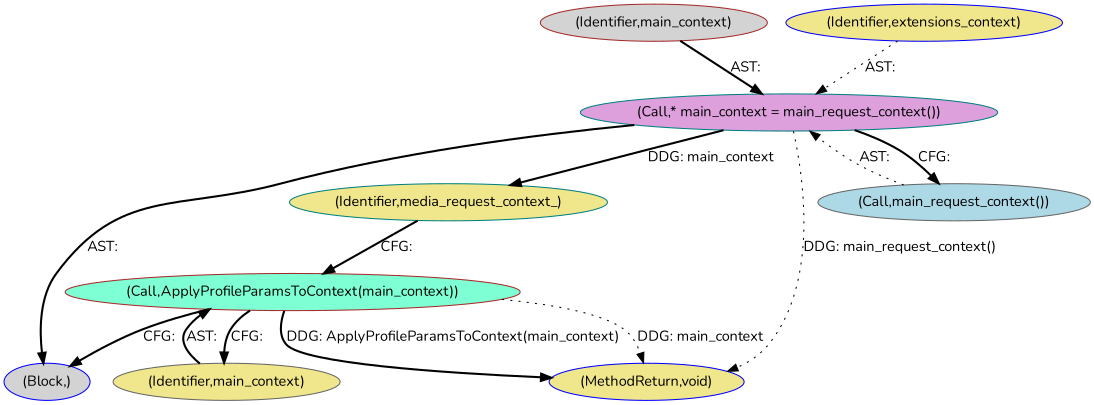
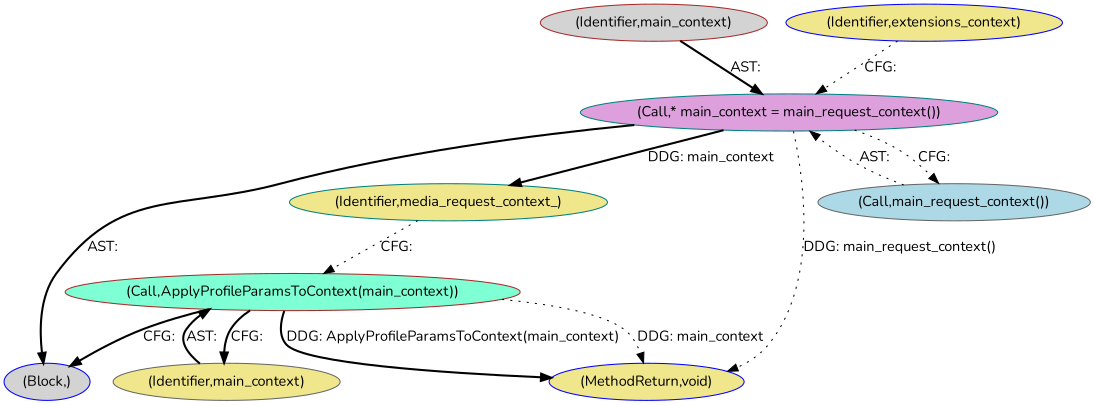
edge "(Identifier,extensions_context)" -> "(Call,* main_context = main_request_context())": label "AST: " -> "CFG: "
edge "(Call,* main_context = main_request_context())" -> "(Call,main_request_context())": style bold -> dotted
edge "(Identifier,media_request_context_)" -> "(Call,ApplyProfileParamsToContext(main_context))": style bold -> dotted
